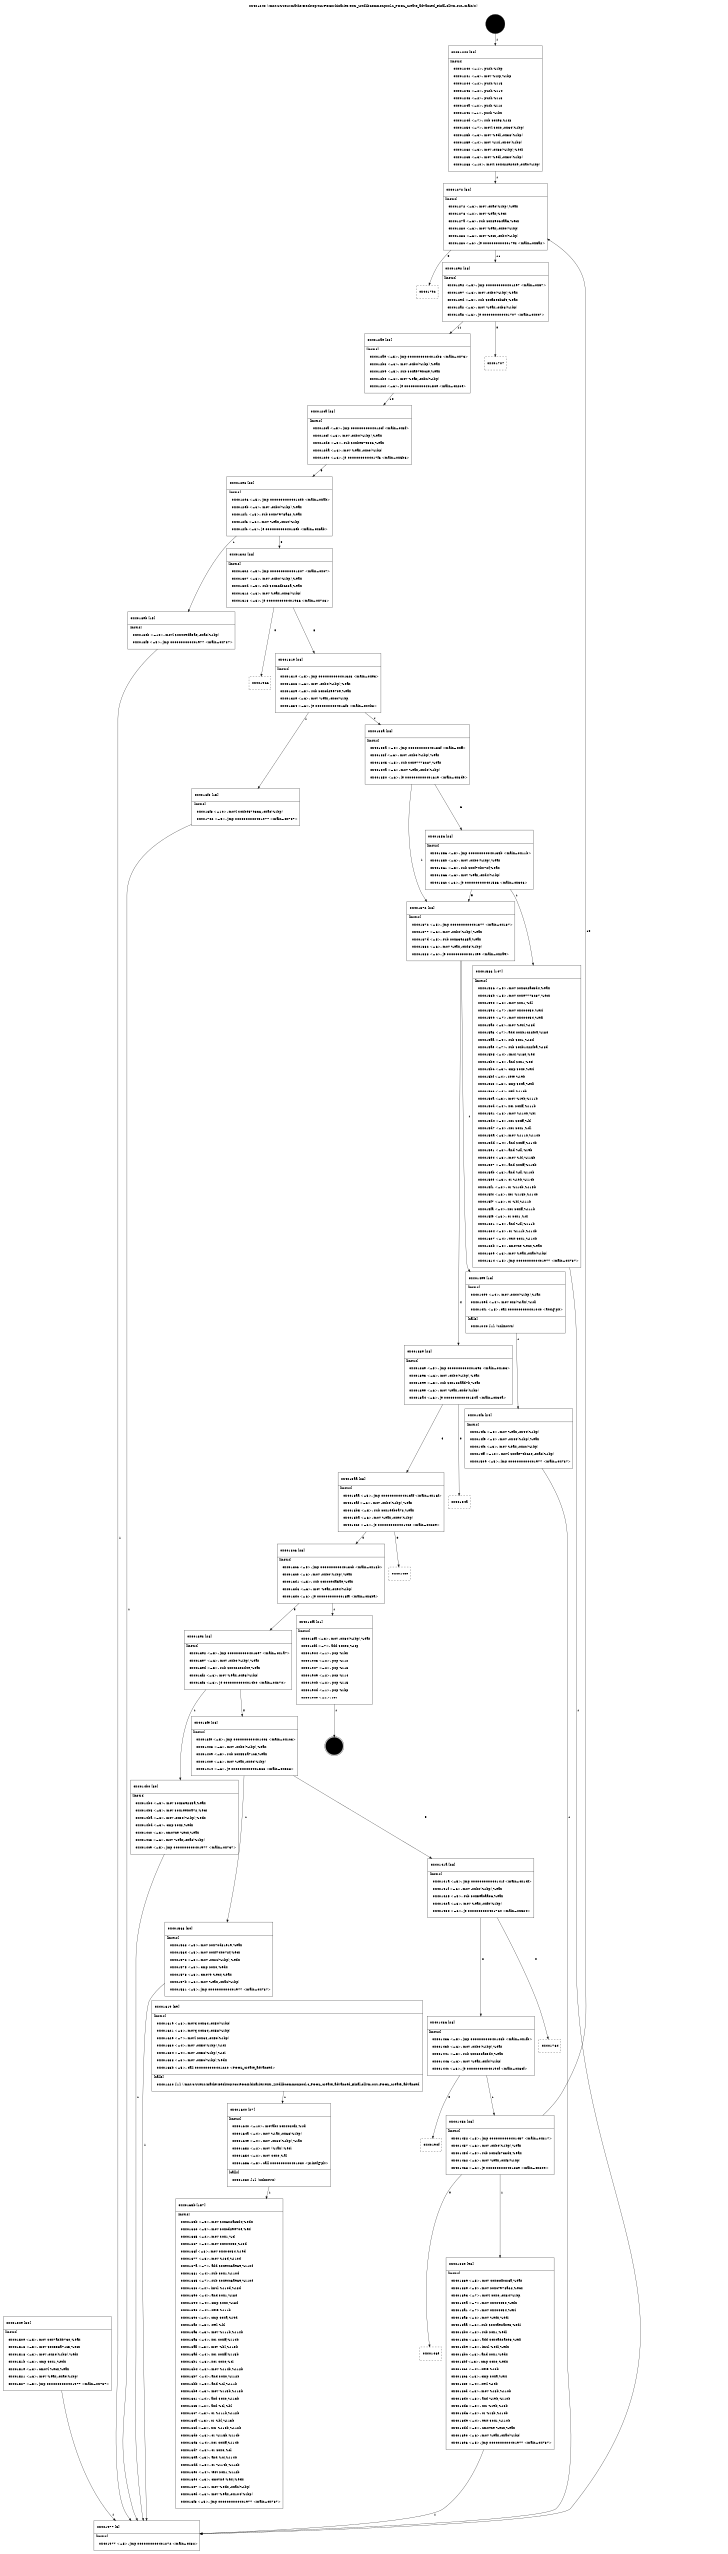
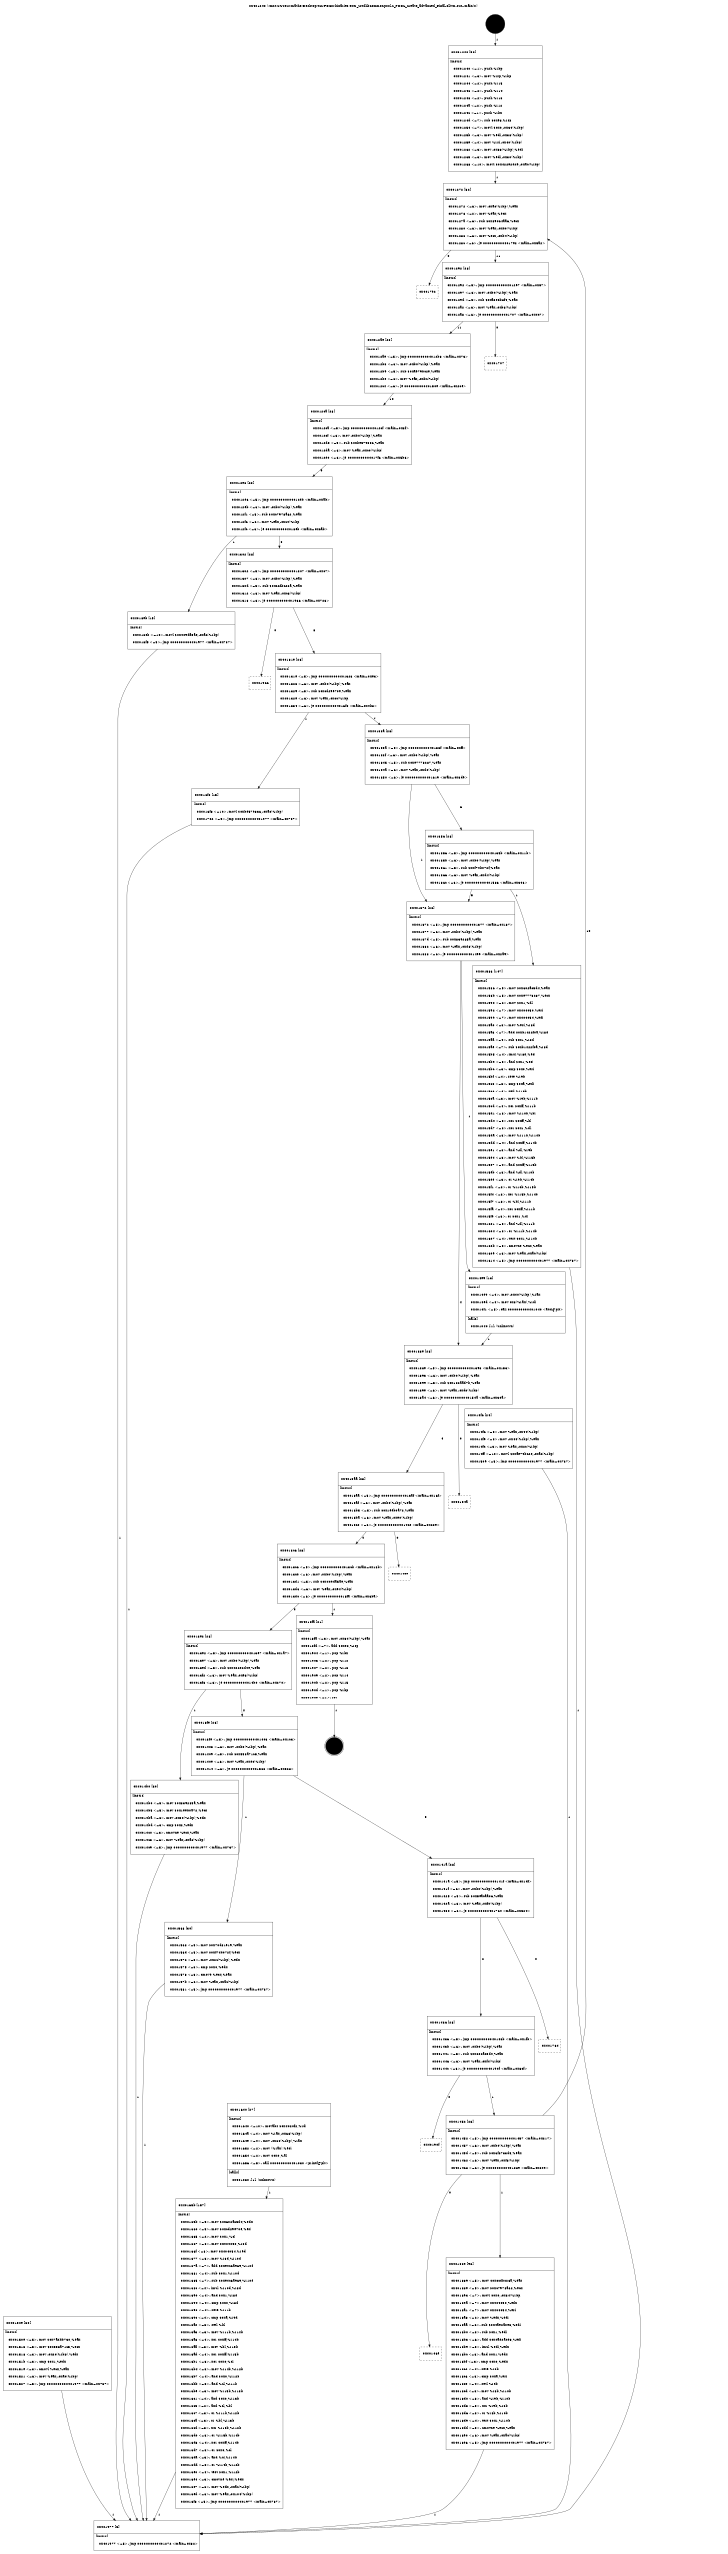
edge "0x4014e9 [13]" -> "0x4014f6 [24]": now "0x4014e9 [13]" -> "0x40138e [28]"
node "0x401619 [39]": removed
edge "0x40165b [157]" -> "0x401977 [5]": added, label "1"
